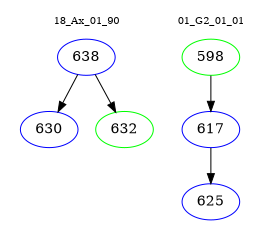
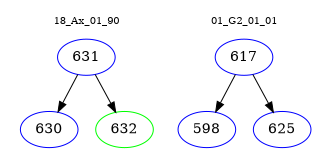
node "638": label "638" -> "631"
node "598": color green -> blue
edge "598" -> "617": reversed
